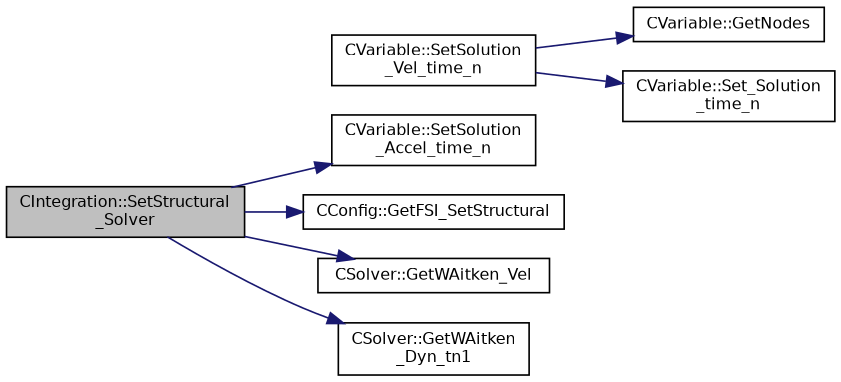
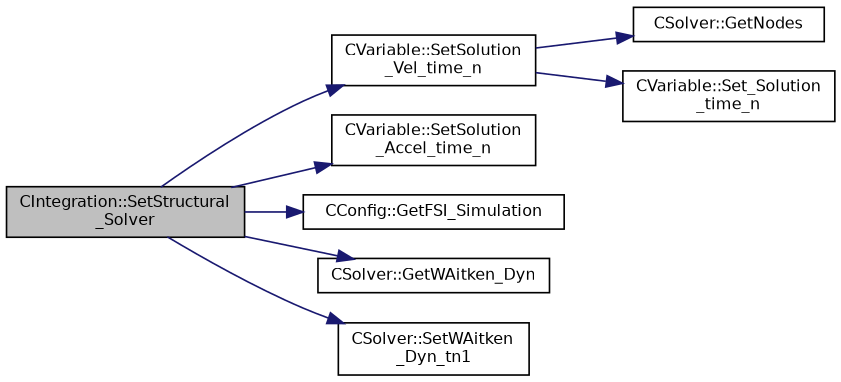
node "CVariable::GetNodes": label "CVariable::GetNodes" -> "CSolver::GetNodes"
edge "CIntegration::SetStructural _Solver" -> "CVariable::SetSolution _Vel_time_n": added
node "CConfig::GetFSI_SetStructural": label "CConfig::GetFSI_SetStructural" -> "CConfig::GetFSI_Simulation"
node "CSolver::GetWAitken_Vel": label "CSolver::GetWAitken_Vel" -> "CSolver::GetWAitken_Dyn"
node "CSolver::GetWAitken _Dyn_tn1": label "CSolver::GetWAitken _Dyn_tn1" -> "CSolver::SetWAitken _Dyn_tn1"
